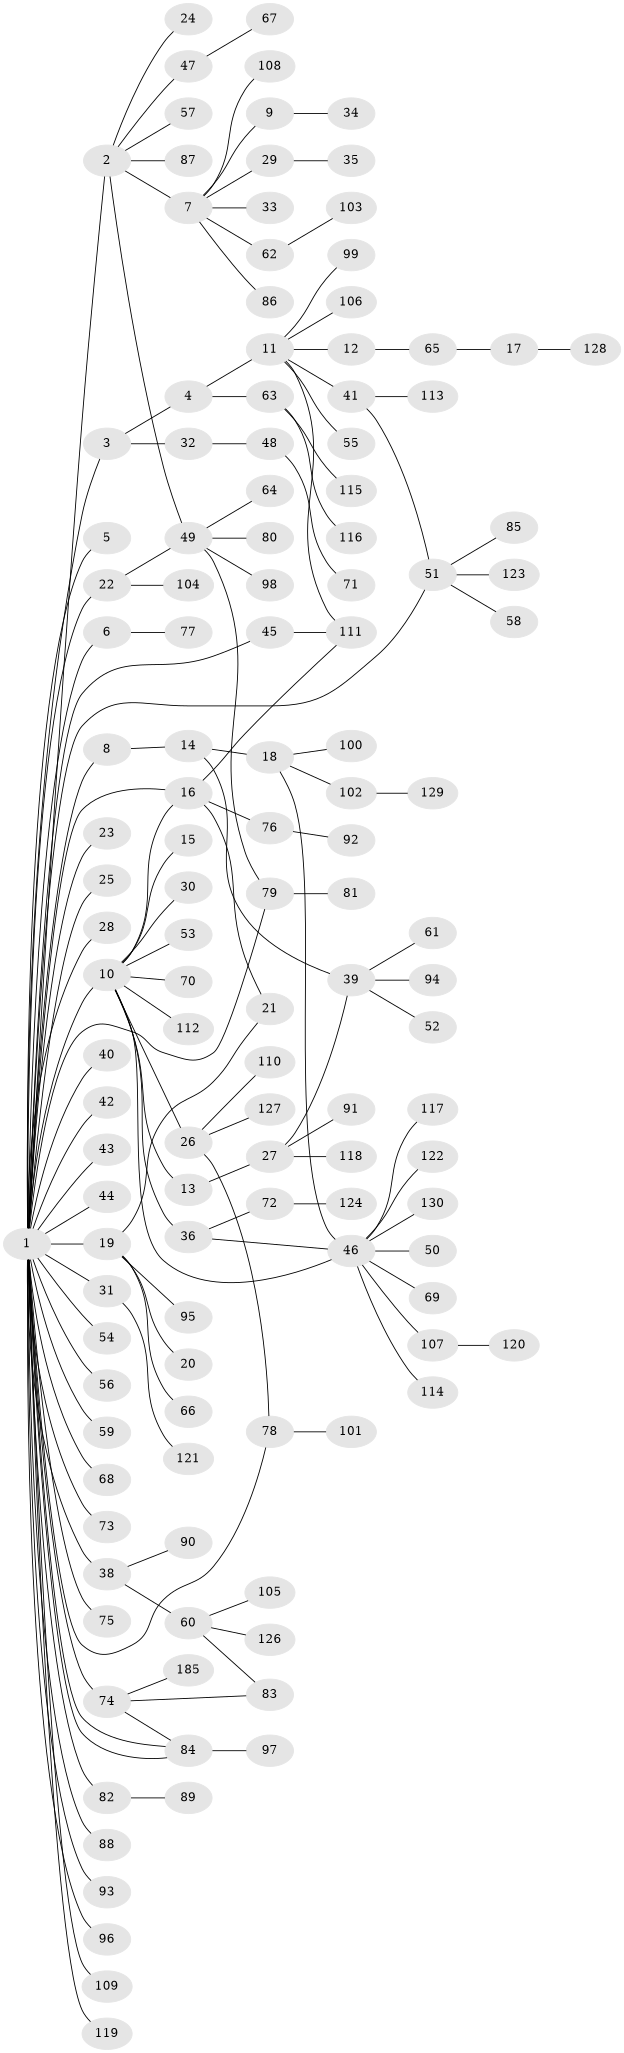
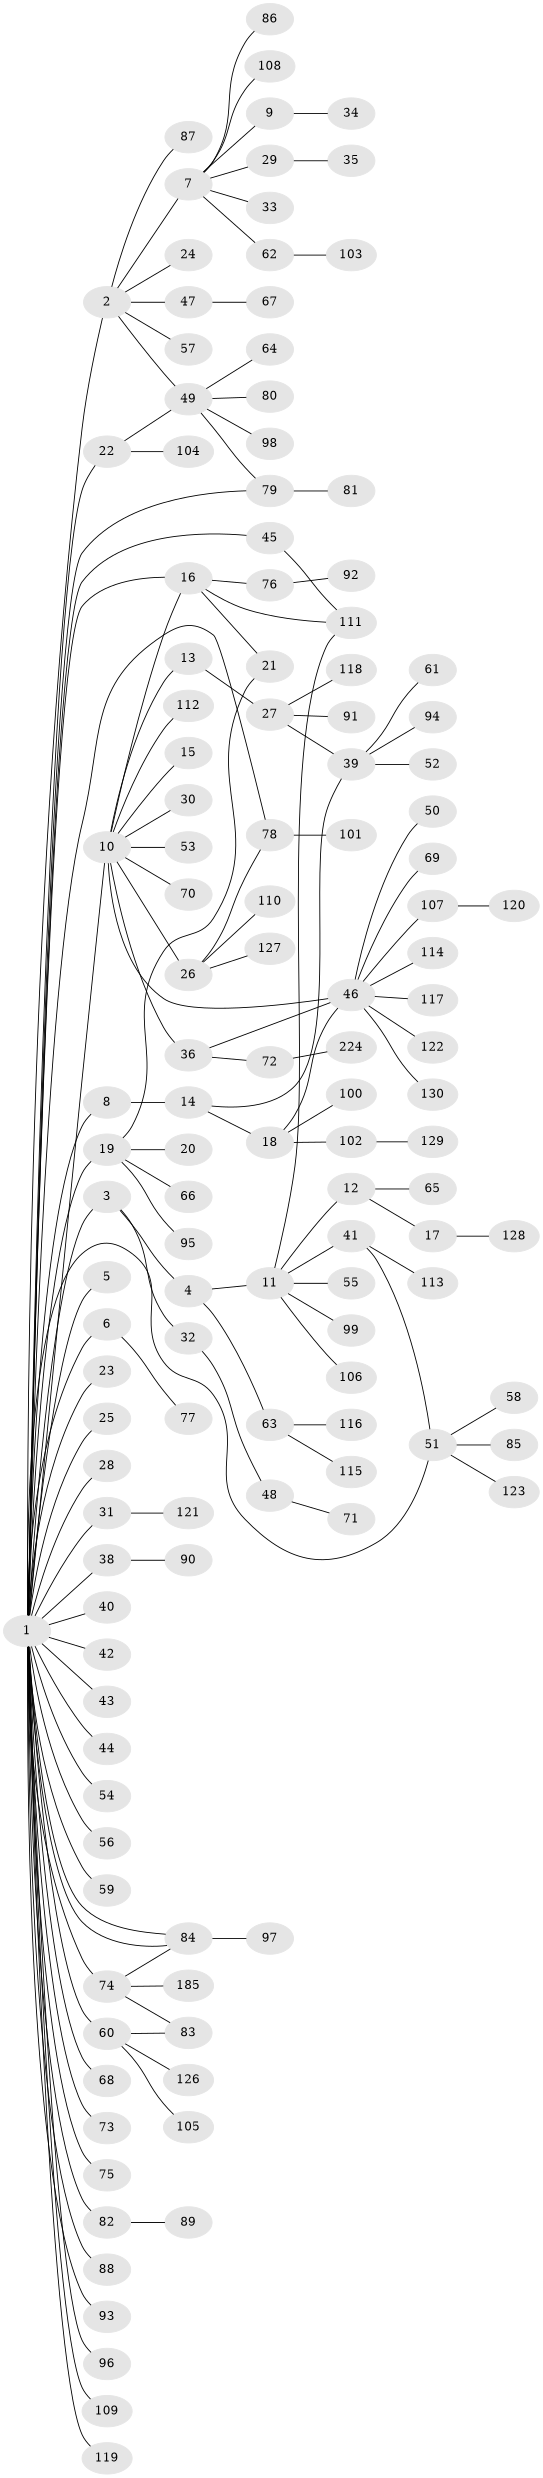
edge "65" -- "17": now "12" -- "17"
node "124": label "124" -> "224"
edge "38" -- "60": now "1" -- "60"
